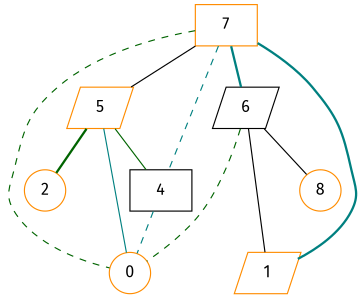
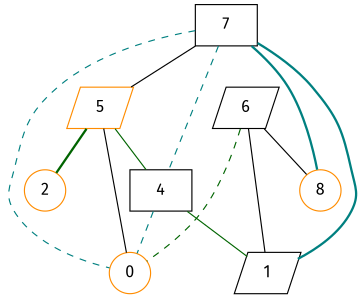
node "7": color darkorange -> black
edge "7" -- "6": now "7" -- "8"
edge "7" -- "0": color darkgreen -> teal
edge "5" -- "0": color teal -> black
edge "4" -- "1": added
node "1": color darkorange -> black
